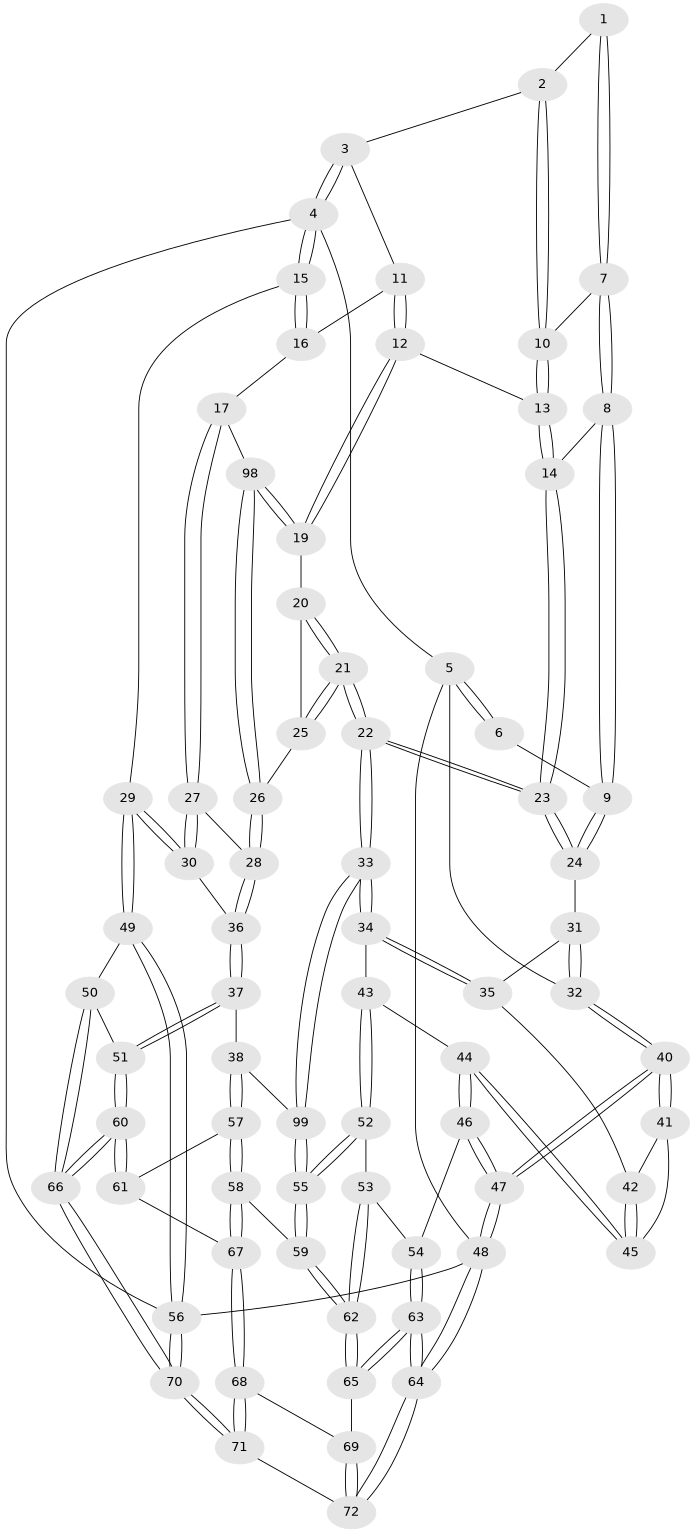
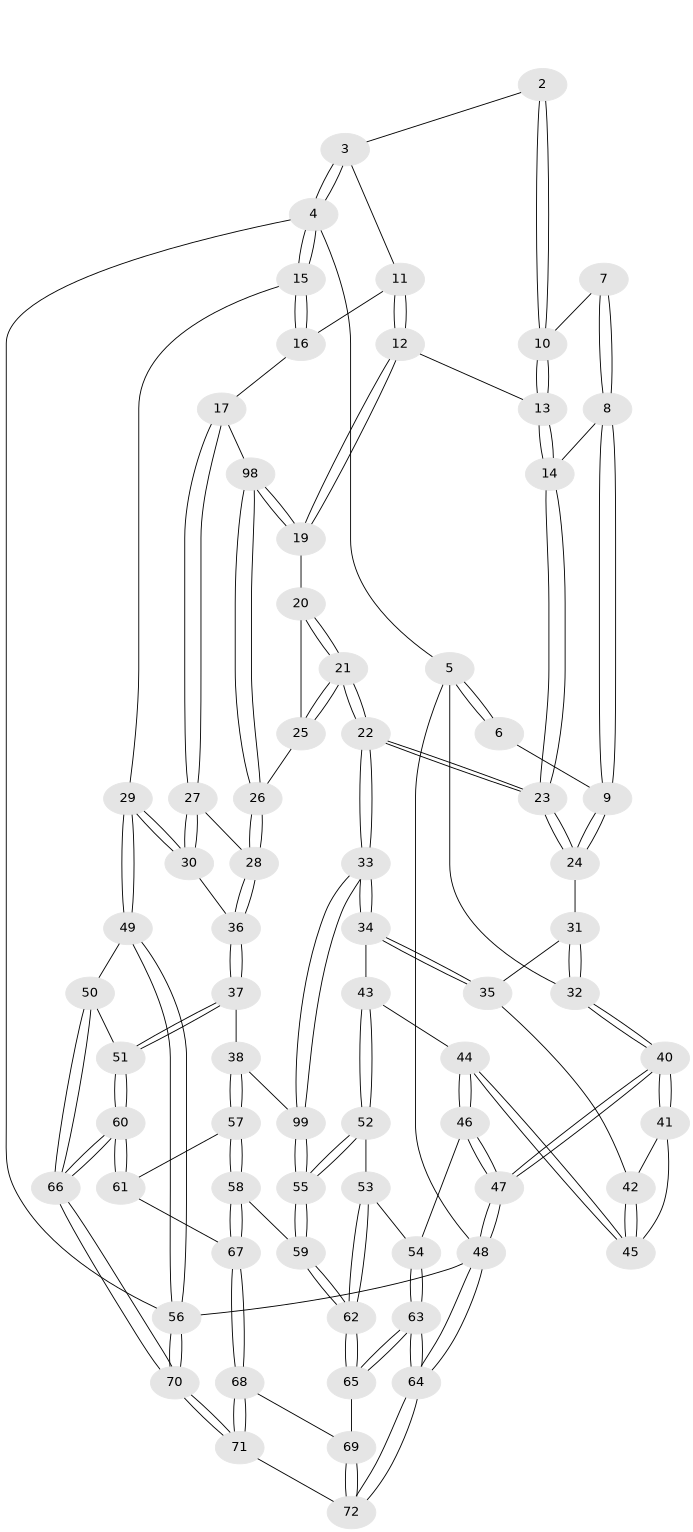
node "1": removed
